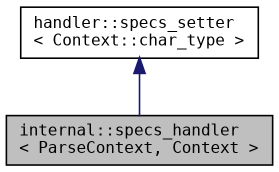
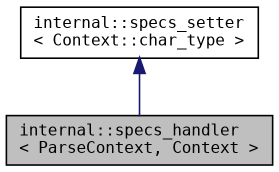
node "handler::specs_setter < Context::char_type >": label "handler::specs_setter < Context::char_type >" -> "internal::specs_setter < Context::char_type >"
